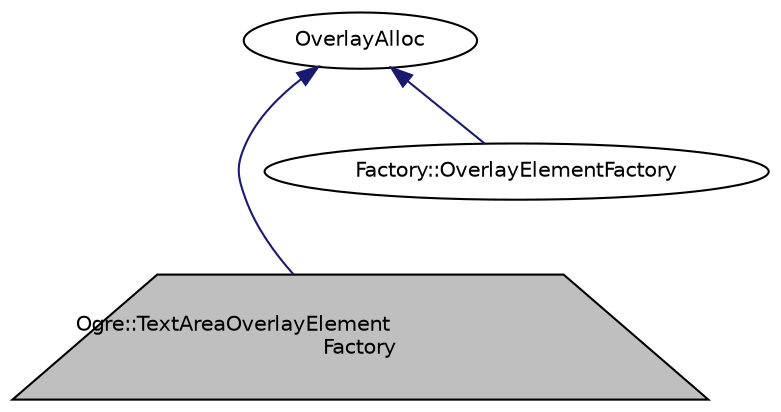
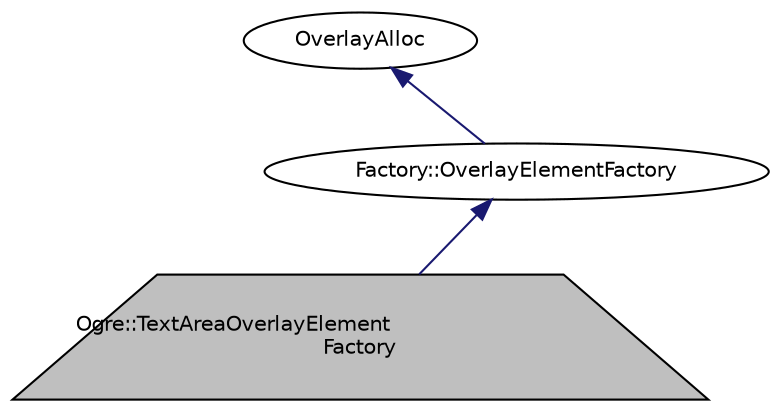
edge "Ogre::TextAreaOverlayElement Factory" -> "OverlayAlloc": now "Ogre::TextAreaOverlayElement Factory" -> "Factory::OverlayElementFactory"
